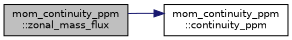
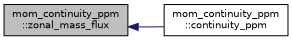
edge "mom_continuity_ppm ::zonal_mass_flux" -> "mom_continuity_ppm ::continuity_ppm": reversed
